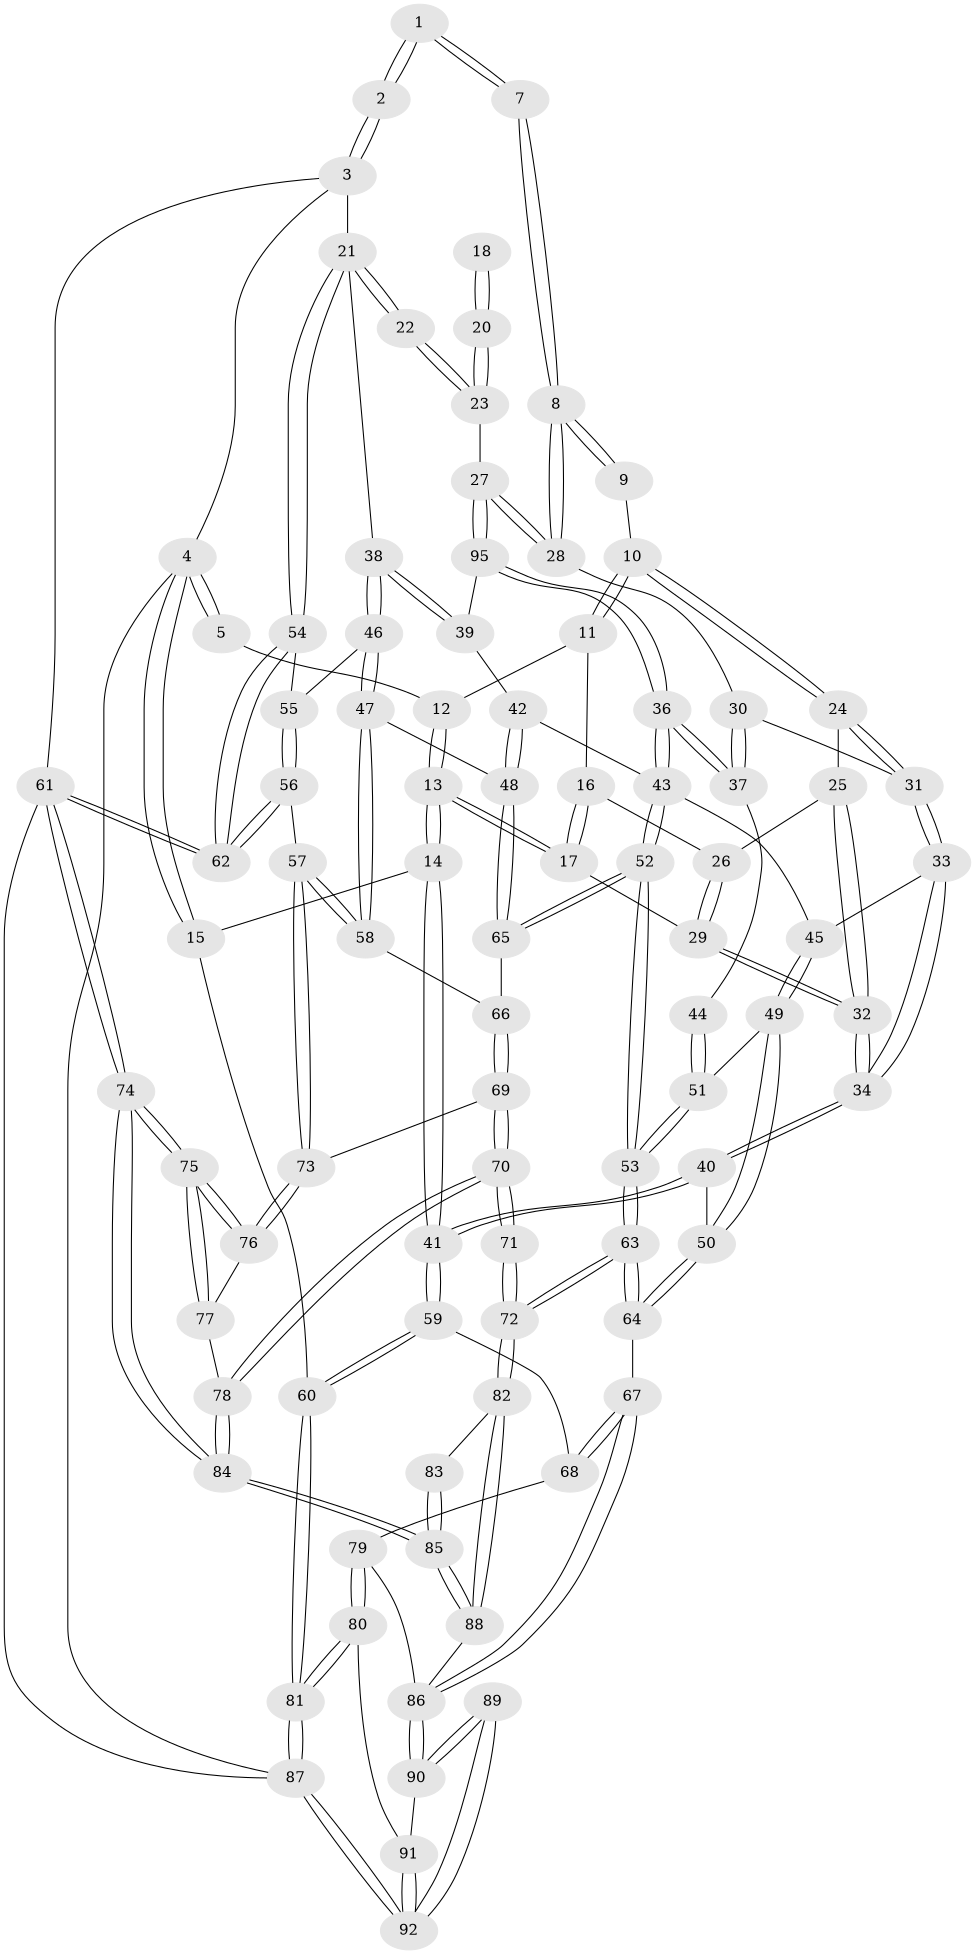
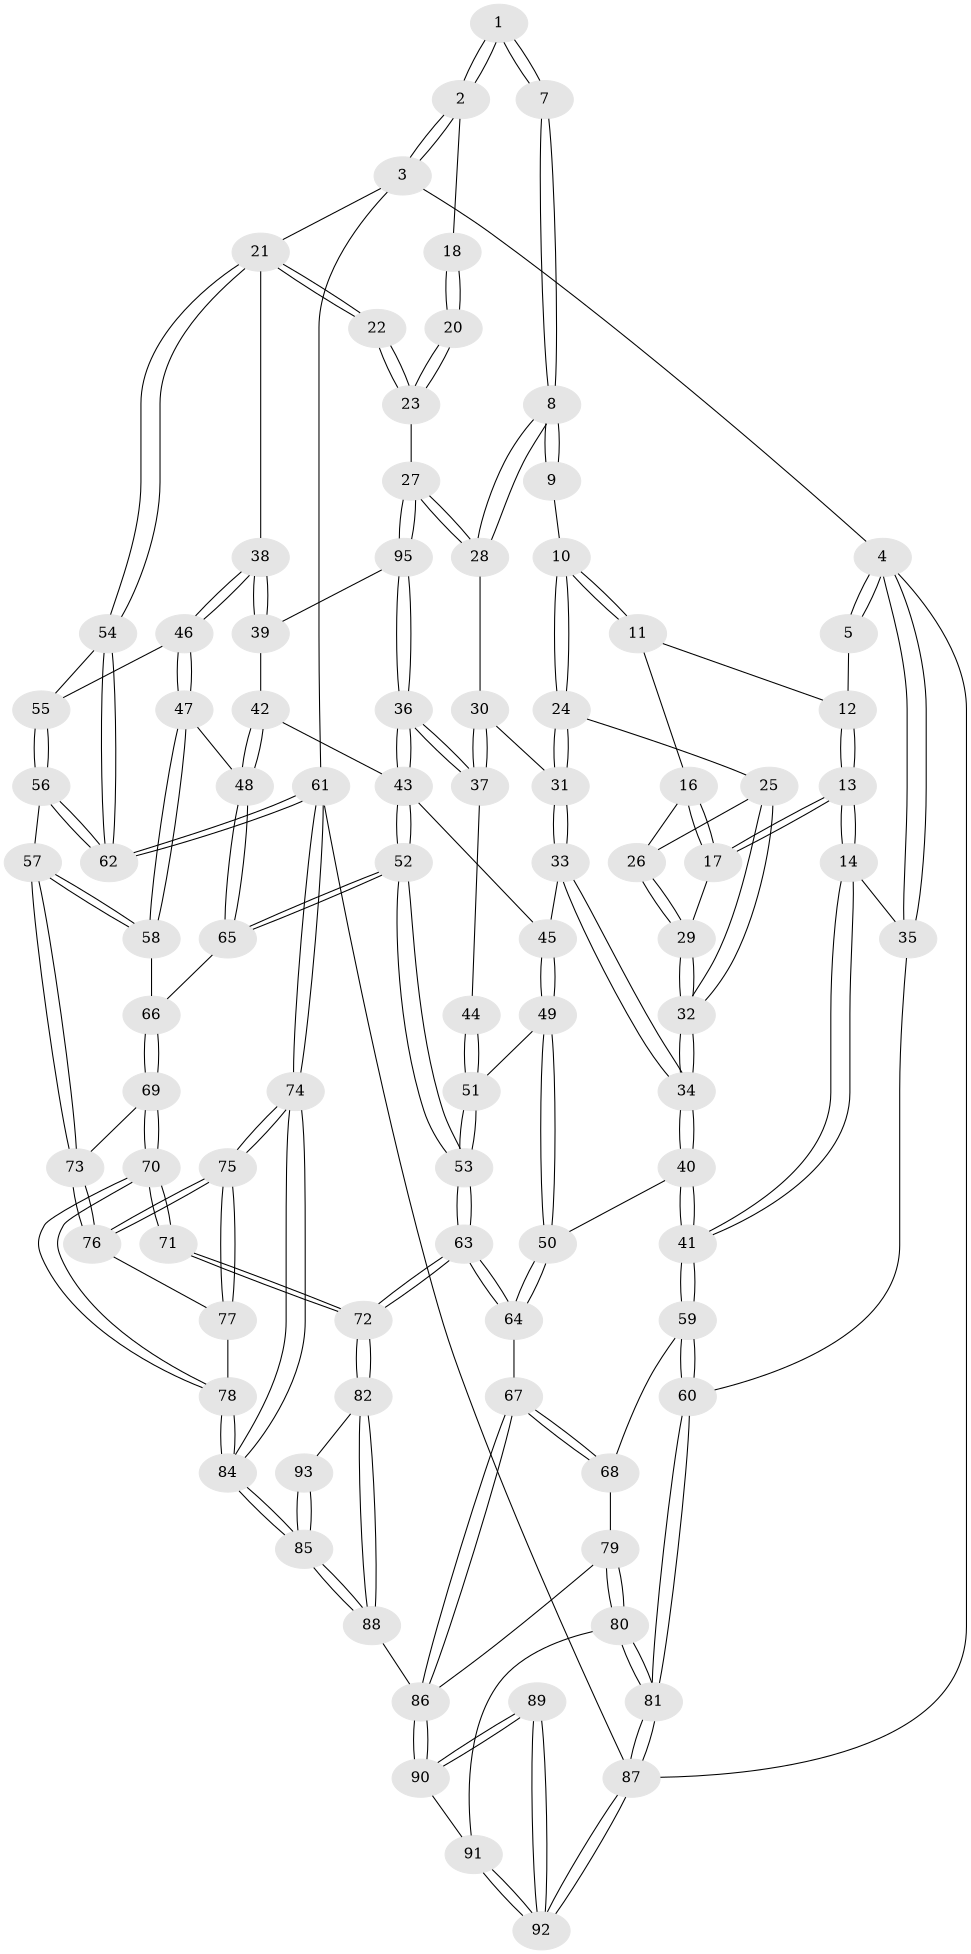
edge "2" -- "18": added
node "15": label "15" -> "35"
node "83": label "83" -> "93"
